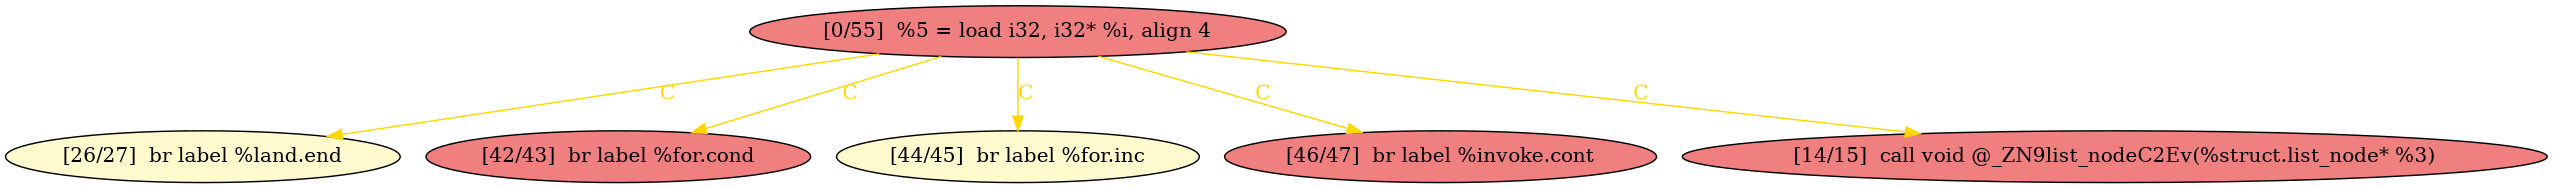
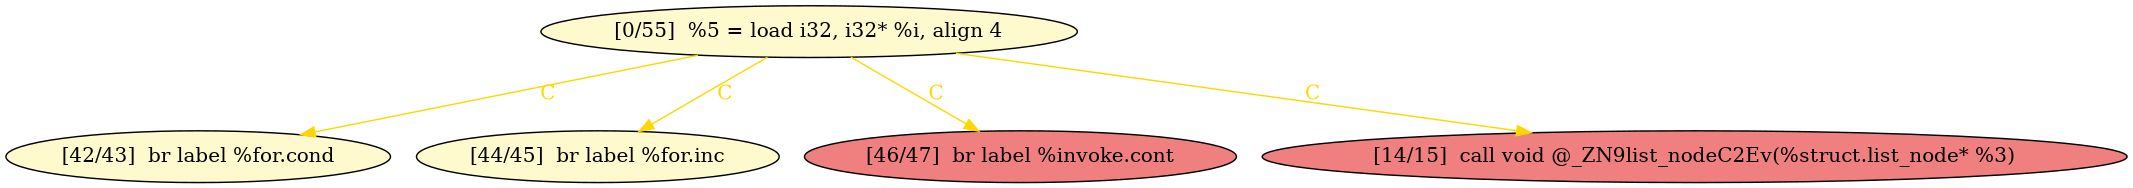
node "[0/55]  %5 = load i32, i32* %i, align 4": fillcolor lightcoral -> lemonchiffon
node "[26/27]  br label %land.end": removed
node "[42/43]  br label %for.cond": fillcolor lightcoral -> lemonchiffon
